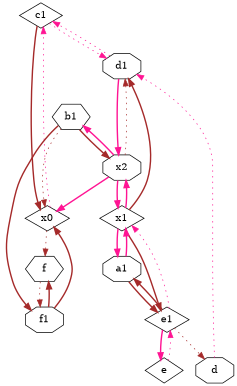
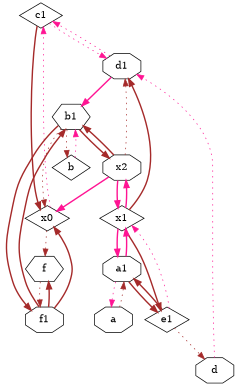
edge "d1" -> "x2": now "d1" -> "b1"
edge "x2" -> "b1": color deeppink -> brown
node "b": added
edge "f1" -> "b1": added
node "a": added
node "e": removed
